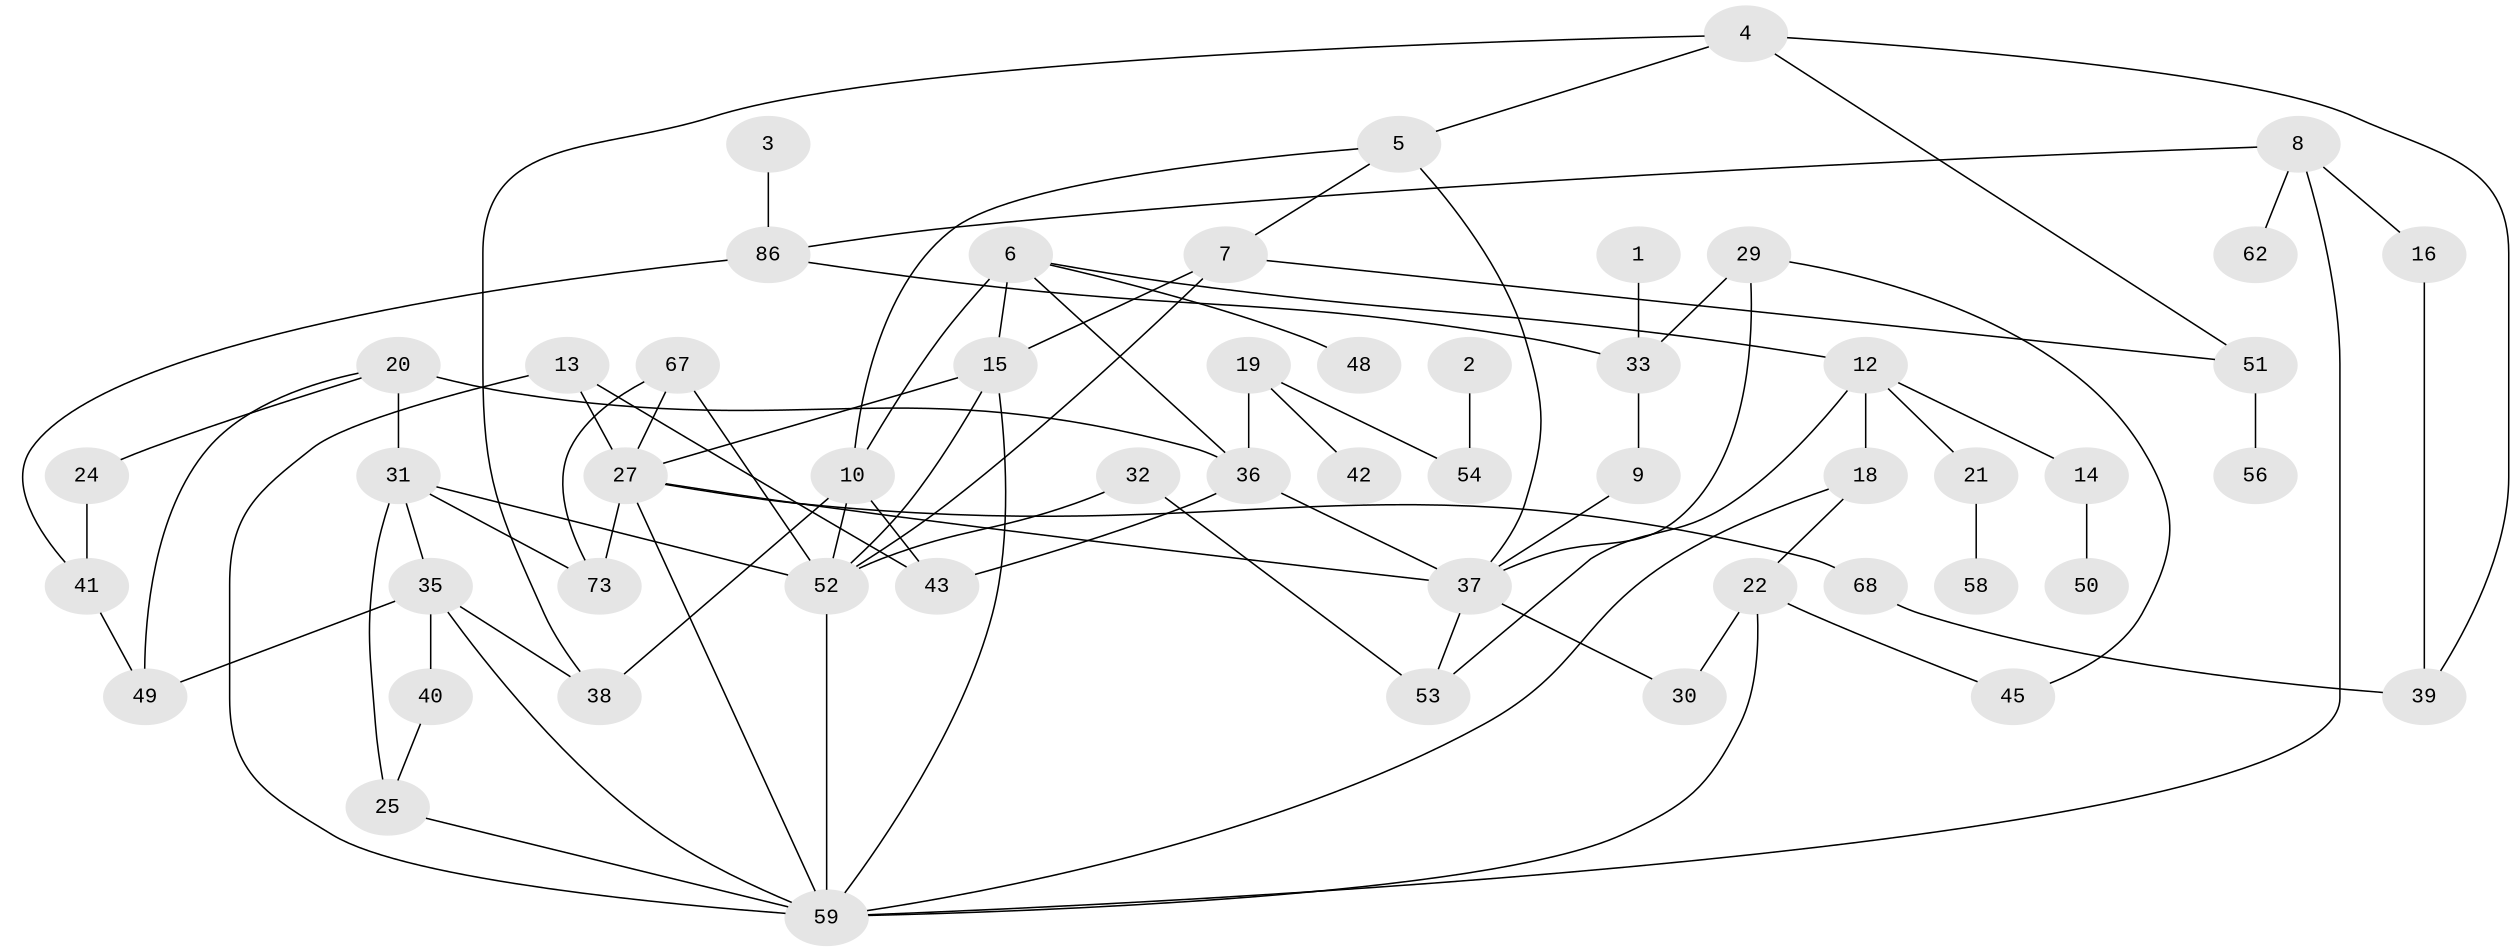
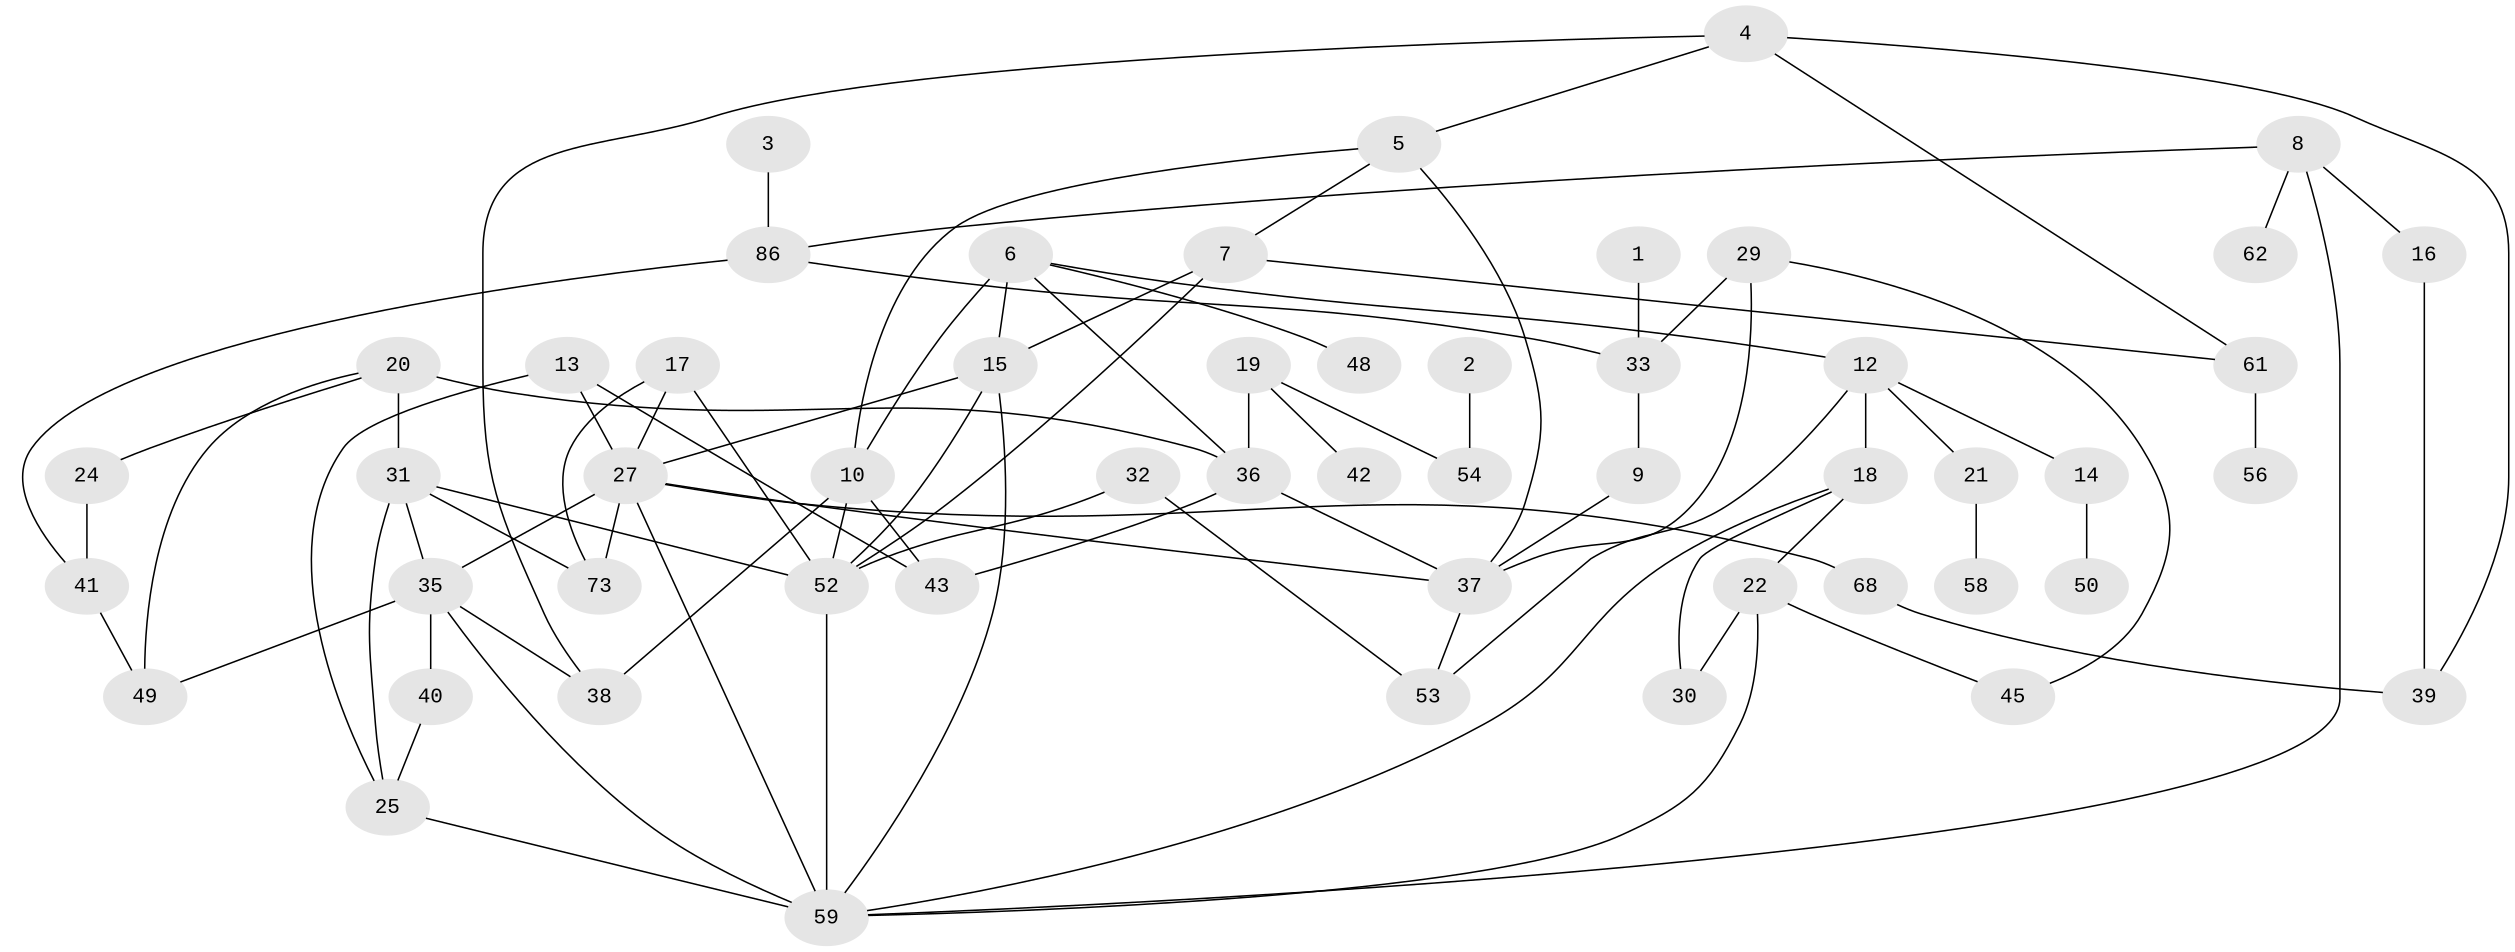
node "67": label "67" -> "17"
node "51": label "51" -> "61"
edge "27" -- "35": added
edge "37" -- "30": now "18" -- "30"
edge "13" -- "59": now "13" -- "25"
